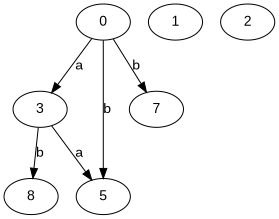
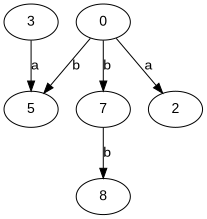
node "1": removed
edge "0" -> "3": now "0" -> "2"
edge "3" -> "8": now "7" -> "8"
